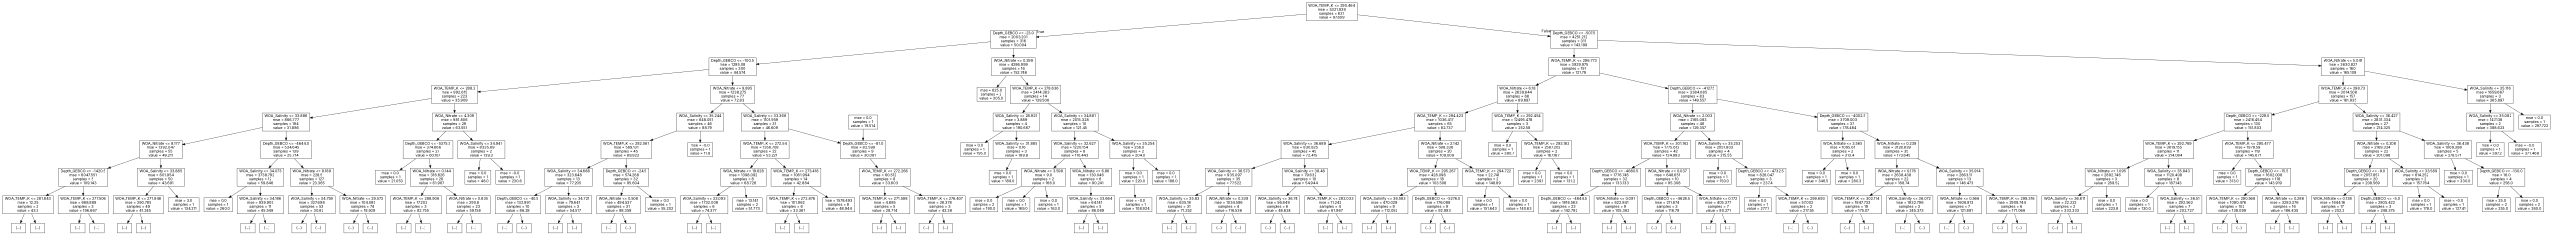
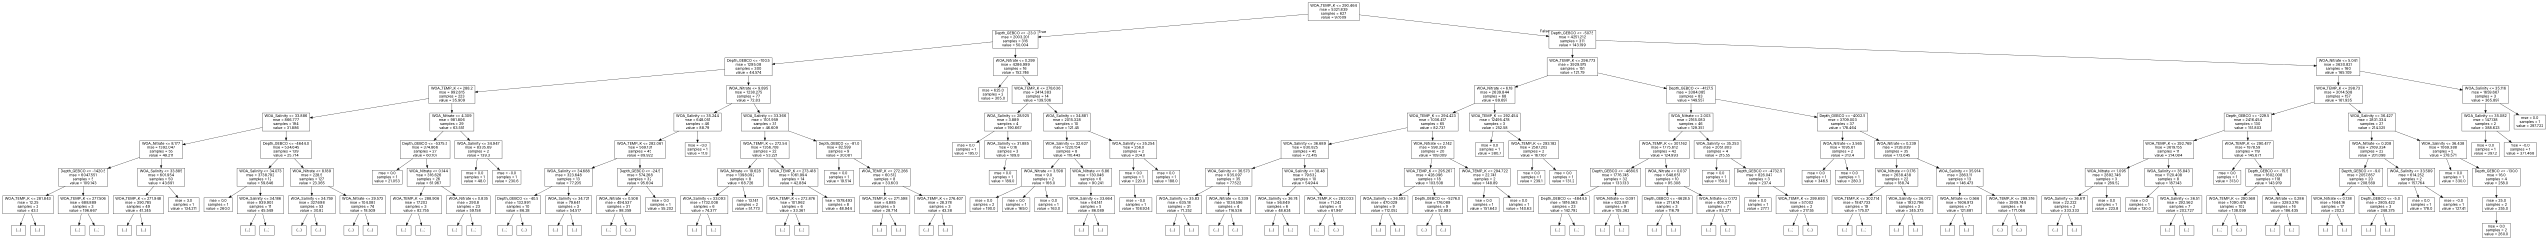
edge "mse = 0.0 samples = 1 value = 19.514" -> "Depth_GEBCO <= -81.0 mse = 82.599 samples = 9 value = 30.081": reversed
edge "Depth_GEBCO <= -130.0 mse = 16.0 samples = 4 value = 258.0" -> "mse = 0.0 samples = 2 value = 260.0": now "mse = 25.0 samples = 2 value = 255.0" -> "mse = 0.0 samples = 2 value = 260.0"
